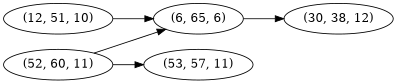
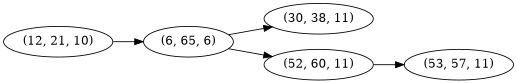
node "(12, 51, 10)": label "(12, 51, 10)" -> "(12, 21, 10)"
node "(30, 38, 12)": label "(30, 38, 12)" -> "(30, 38, 11)"
edge "(52, 60, 11)" -> "(6, 65, 6)": reversed
